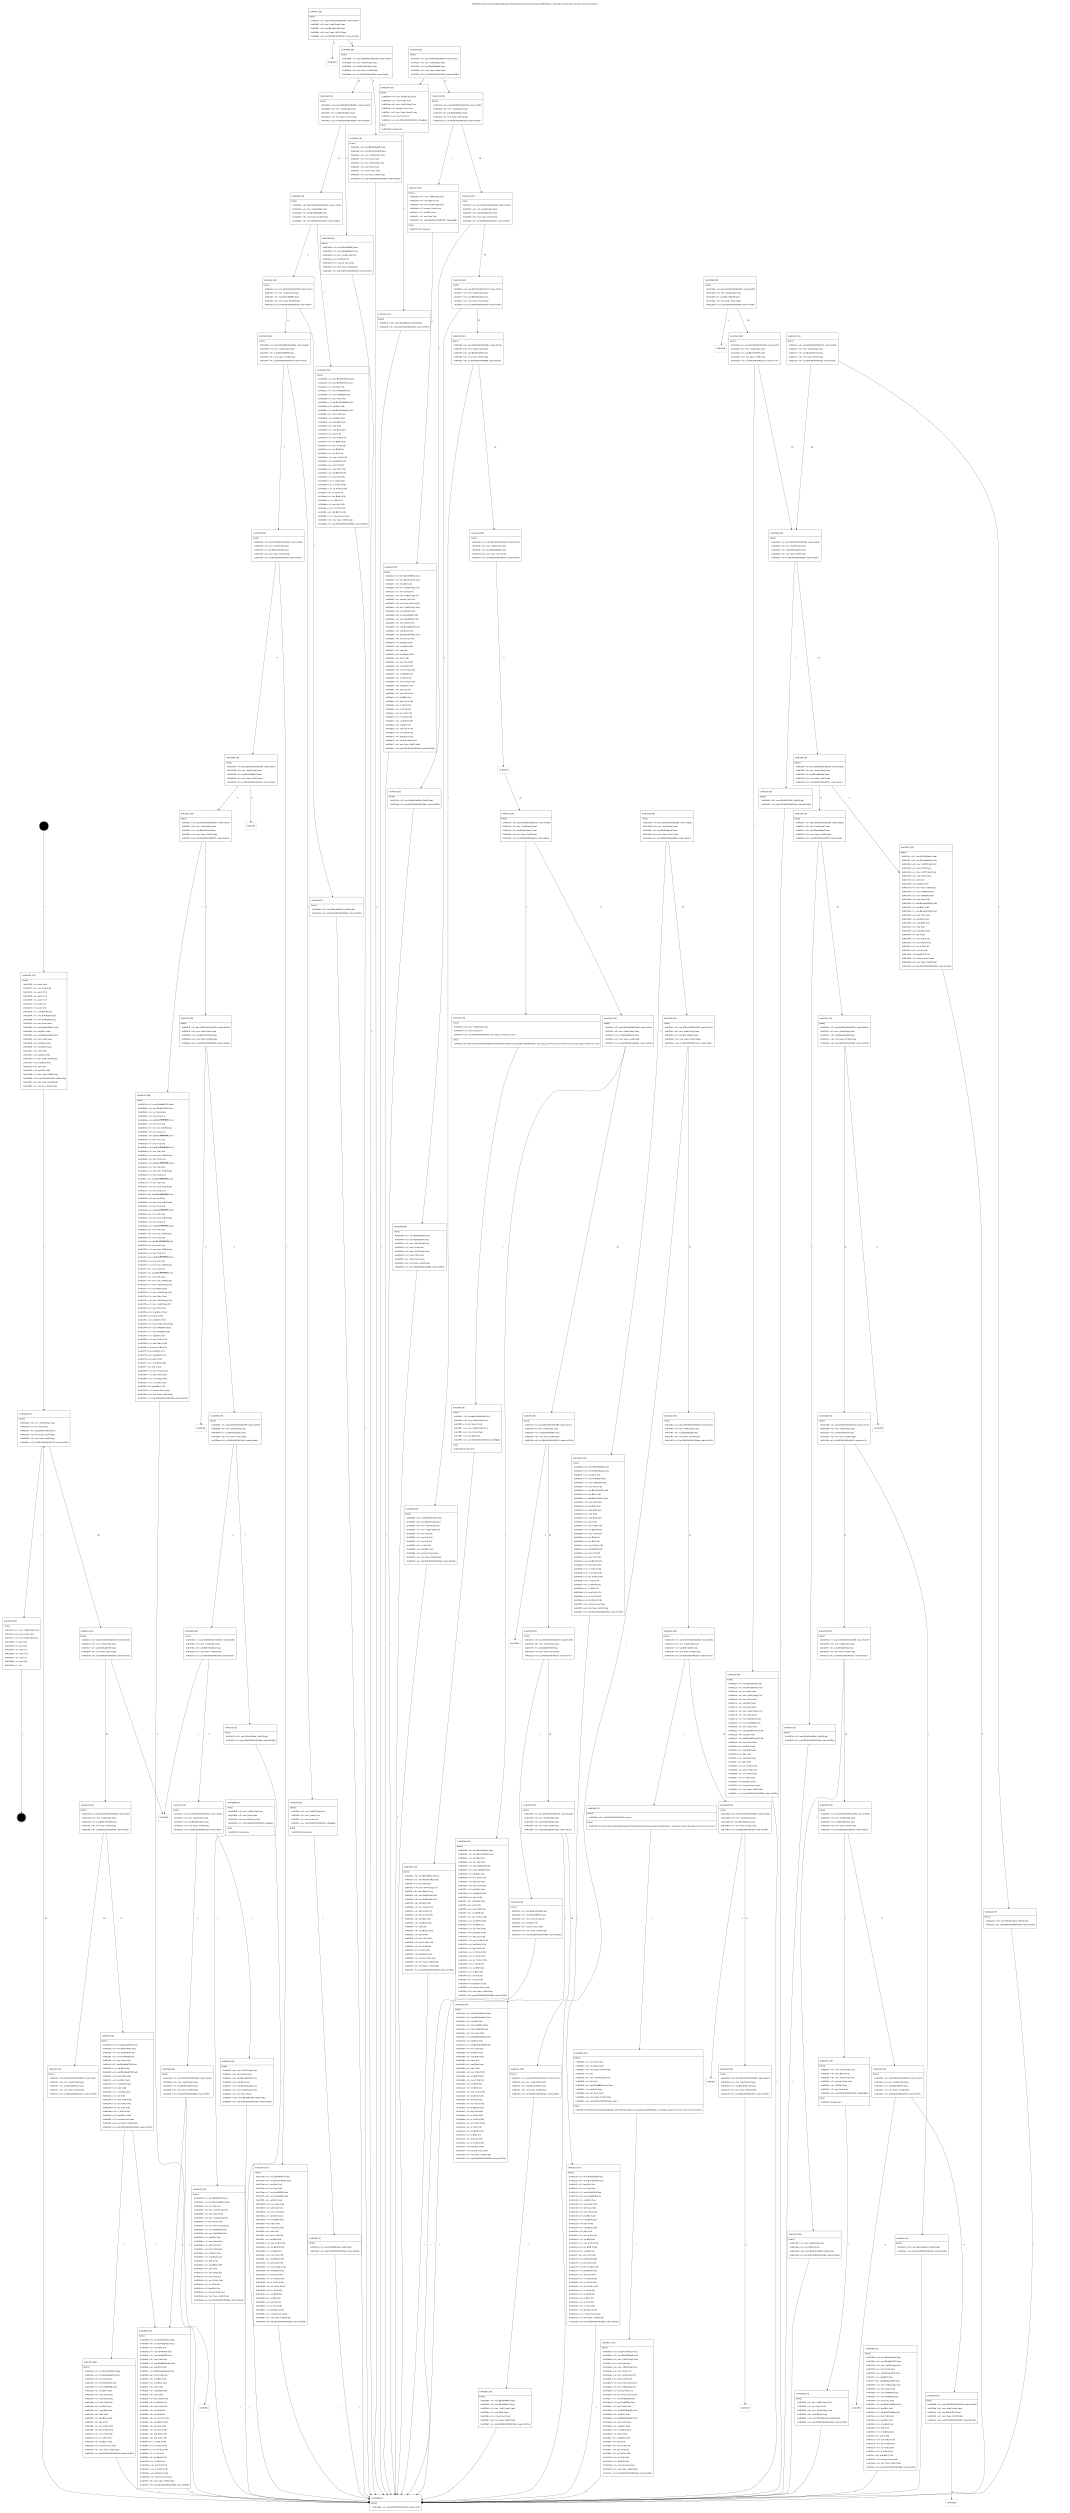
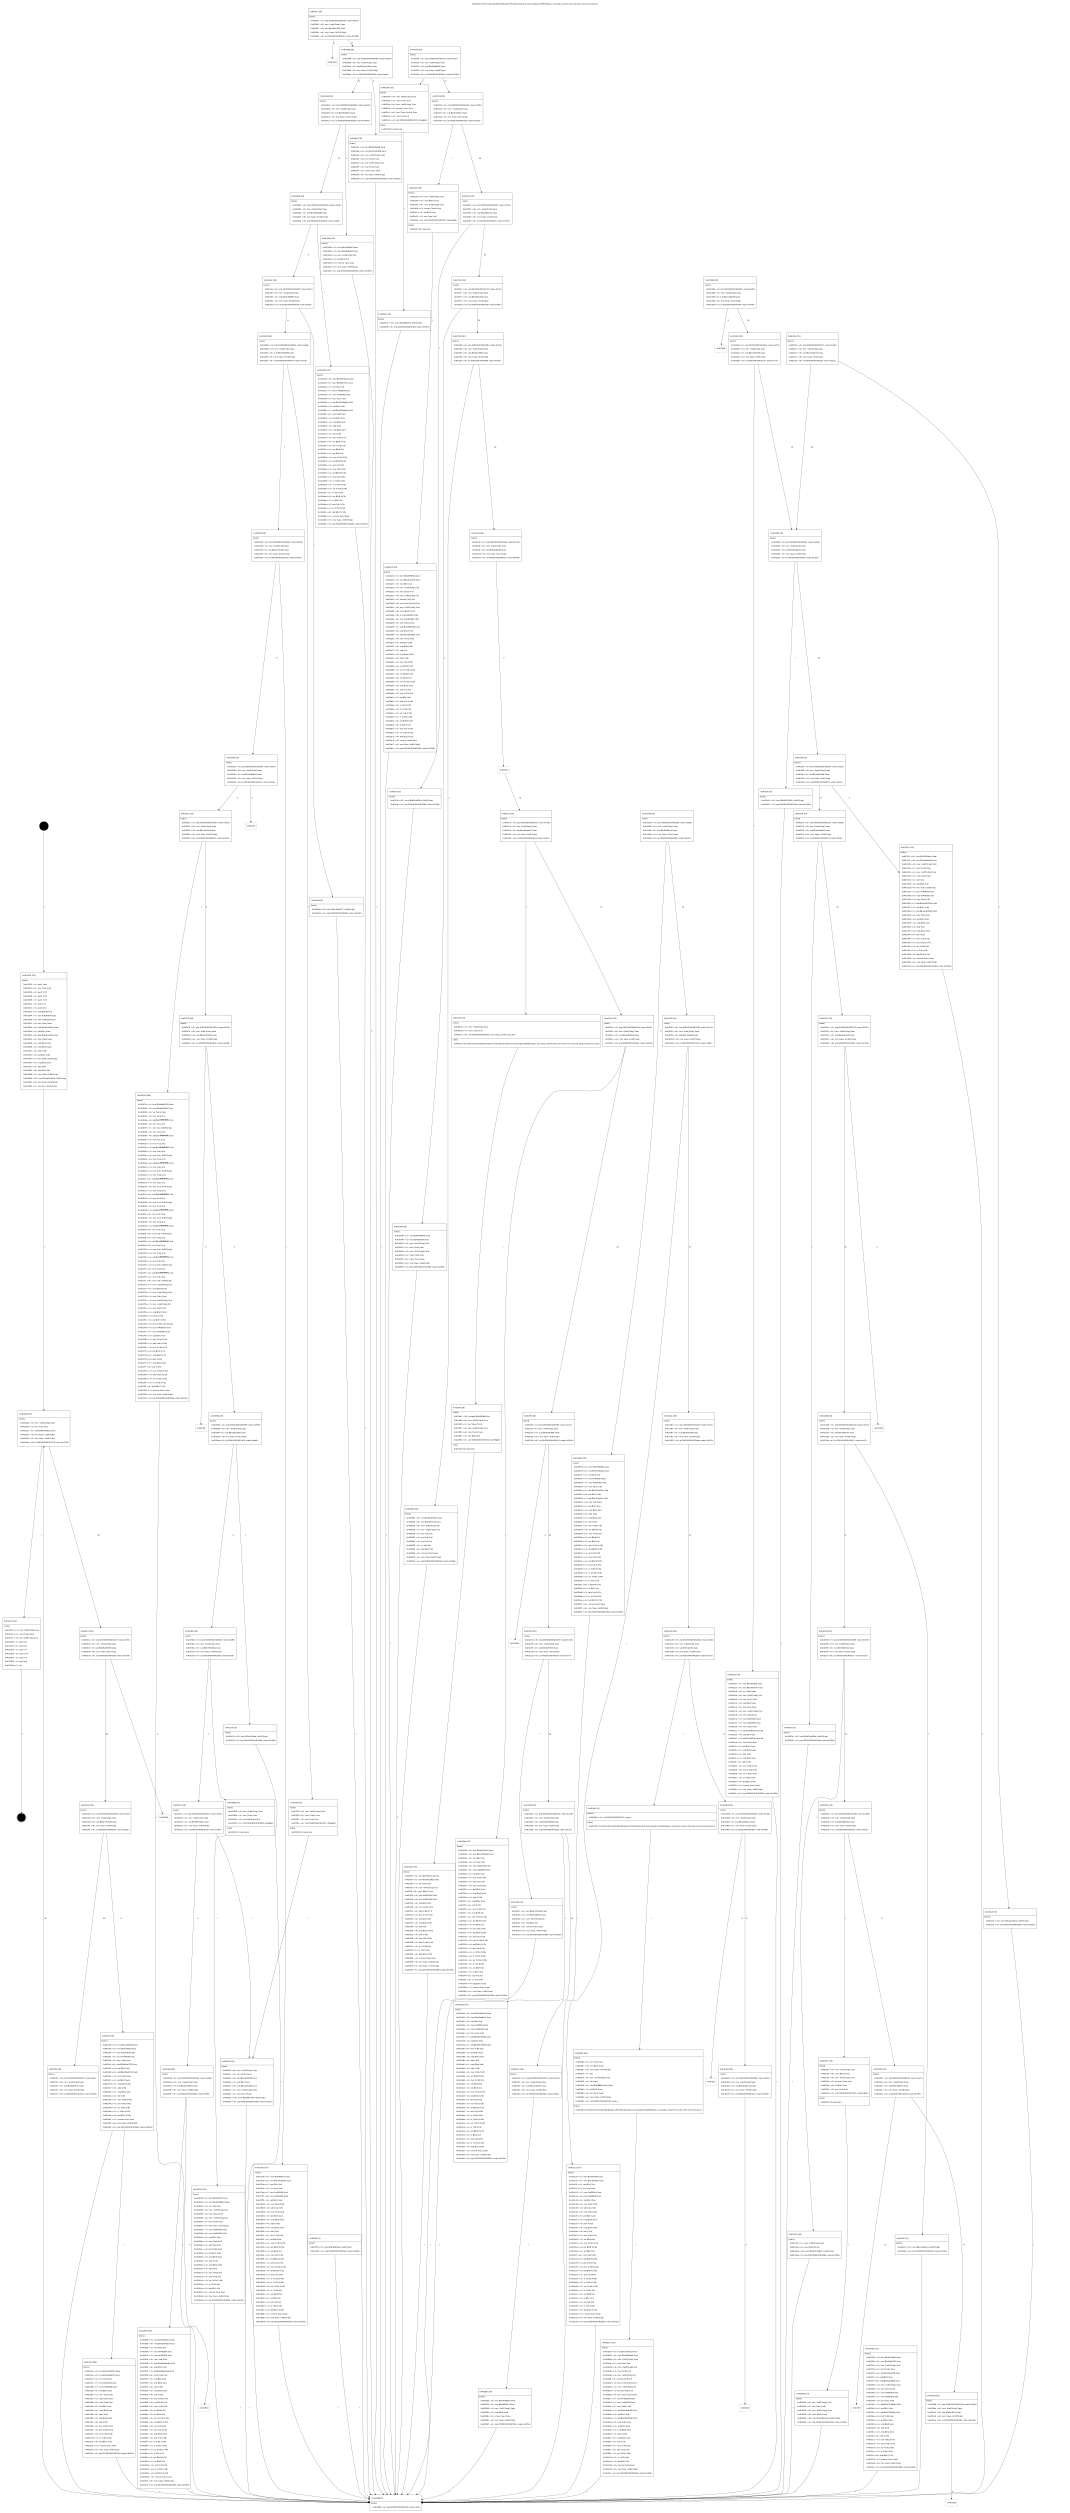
edge "0x4025b0 [28]" -> "0x40338b": now "0x4025b0 [28]" -> "0x402869 [16]"
edge "0x4031f0 [15]" -> "0x4031ff [15]": now "0x4031f0 [15]" -> "0x402e28 [42]"
edge "0x402b05 [91]" -> "0x402f89 [147]": now "0x402b05 [91]" -> "0x40358d [5]"
